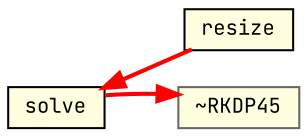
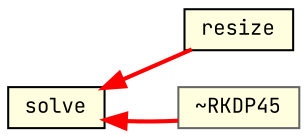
edge "solve" -> "~RKDP45": reversed
